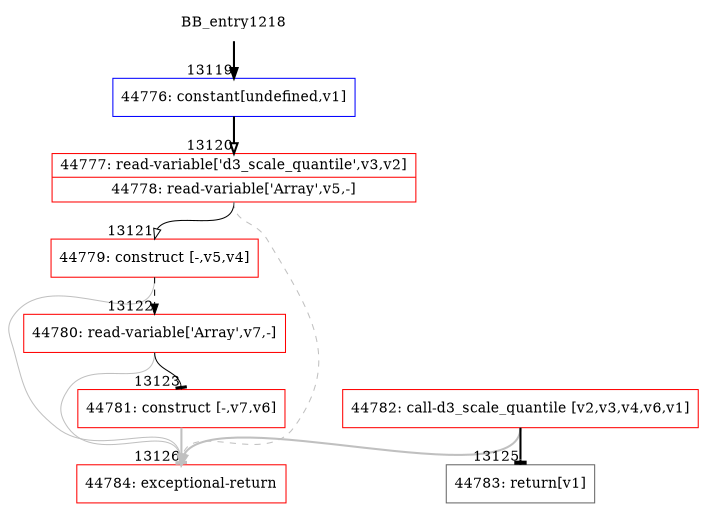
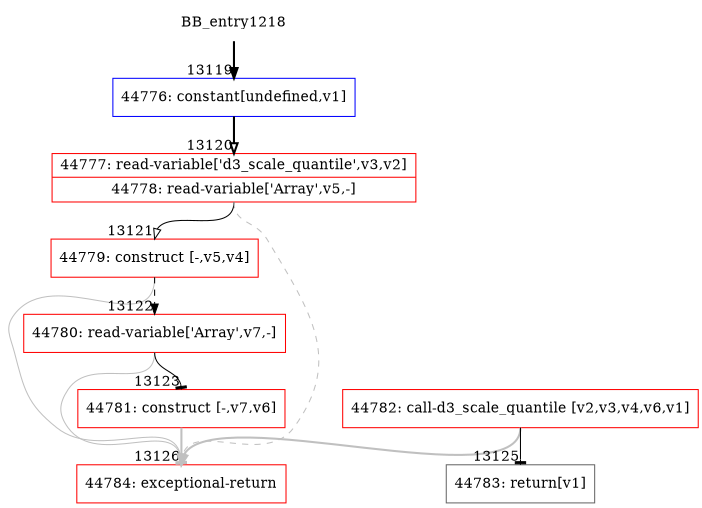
edge "44782: call-d3_scale_quantile [v2,v3,v4,v6,v1]" -> "44783: return[v1]": style bold -> solid
